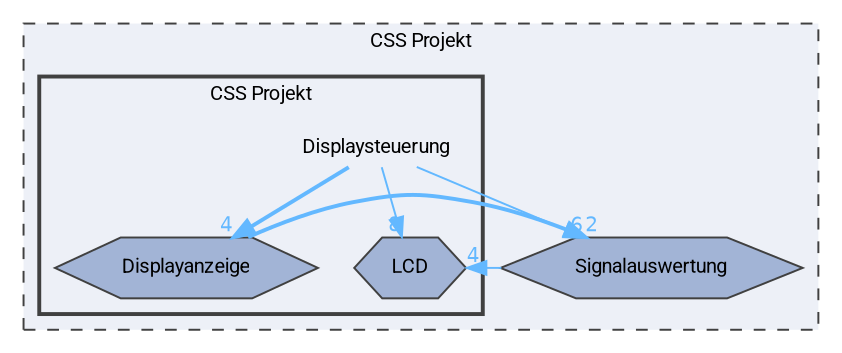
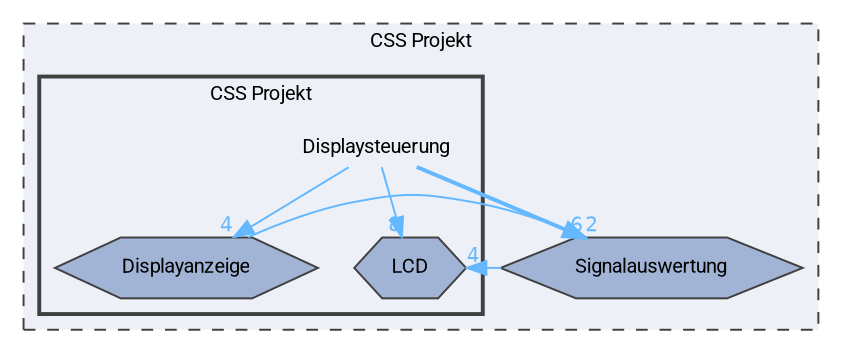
edge "Displaysteuerung" -> "Signalauswertung": style solid -> bold
edge "Displayanzeige" -> "Signalauswertung": style bold -> solid
edge "Displaysteuerung" -> "Displayanzeige": style bold -> solid
